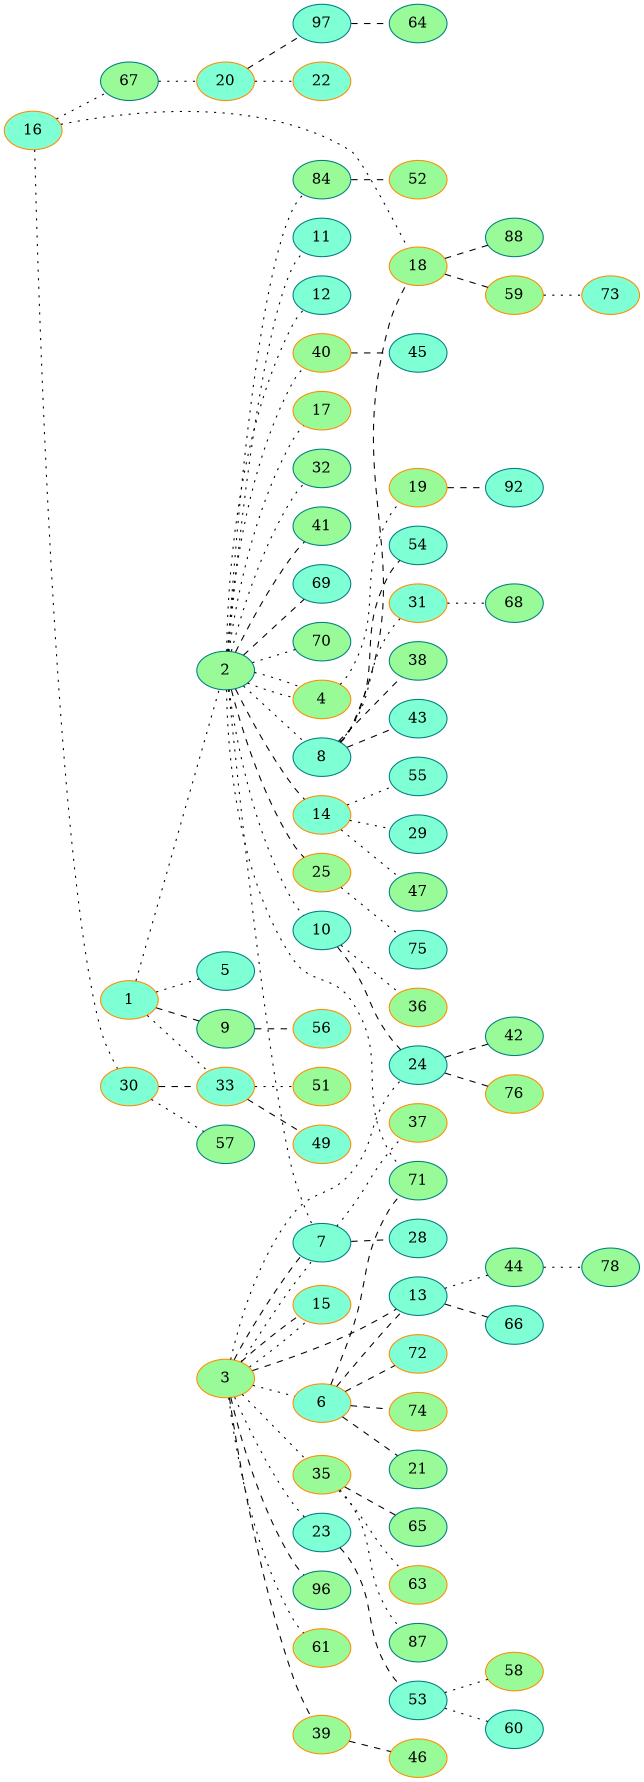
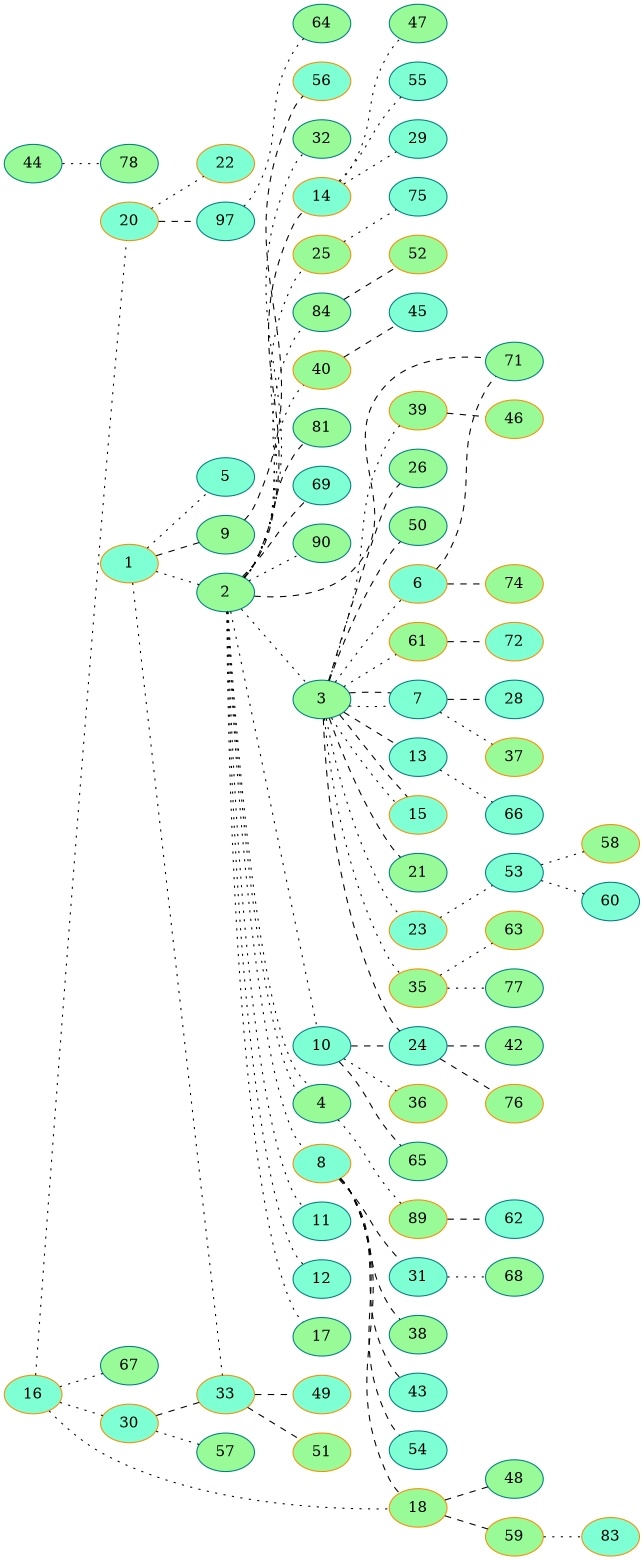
edge "97" -- "64": style dashed -> dotted
edge "67" -- "20": now "16" -- "20"
node "88": label "88" -> "48"
node "73": label "73" -> "83"
node "17": color darkorange -> teal
node "19": label "19" -> "89"
node "92": label "92" -> "62"
node "41": label "41" -> "81"
node "50": added
node "31": color darkorange -> teal
node "70": label "70" -> "90"
edge "31" -- "8": style dotted -> dashed
node "4": color darkorange -> teal
node "8": color teal -> darkorange
edge "2" -- "25": style dashed -> dotted
edge "2" -- "71": style dotted -> dashed
edge "2" -- "7": now "2" -- "3"
edge "33" -- "51": style dotted -> dashed
edge "24" -- "3": style dotted -> dashed
edge "44" -- "13": removed
edge "13" -- "66": style dashed -> dotted
edge "13" -- "6": removed
edge "72" -- "6": now "72" -- "61"
node "3": color darkorange -> teal
edge "6" -- "21": now "3" -- "21"
edge "35" -- "65": now "10" -- "65"
node "23": color teal -> darkorange
edge "3" -- "39": style dashed -> dotted
node "96": label "96" -> "26"
edge "23" -- "53": style dashed -> dotted
node "87": label "87" -> "77"
